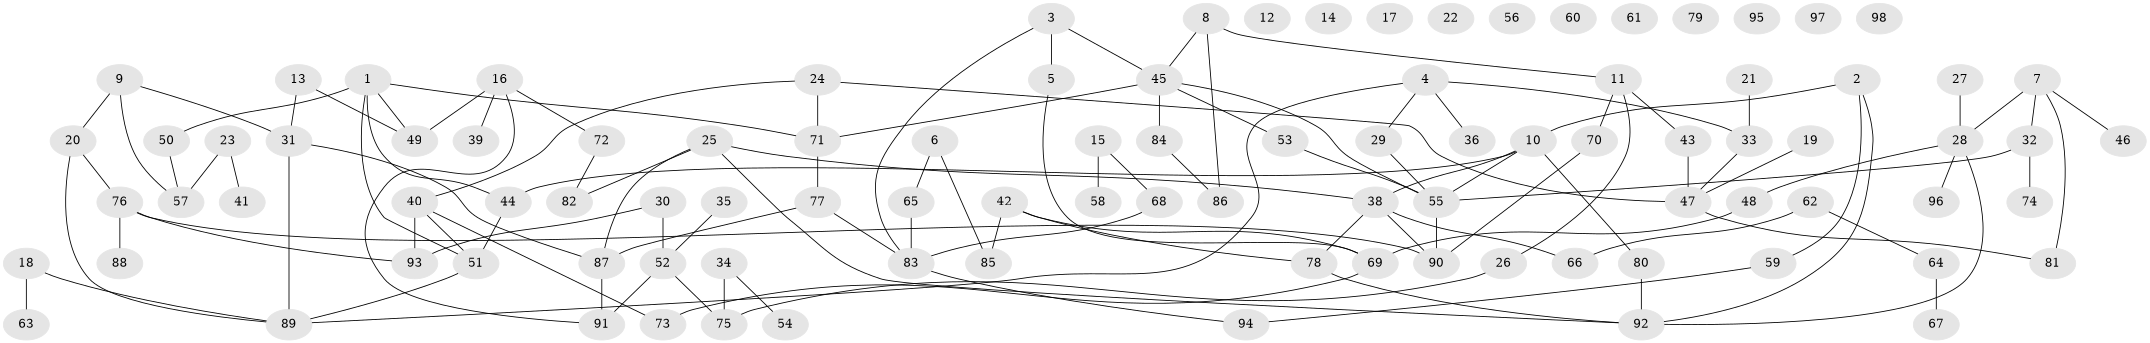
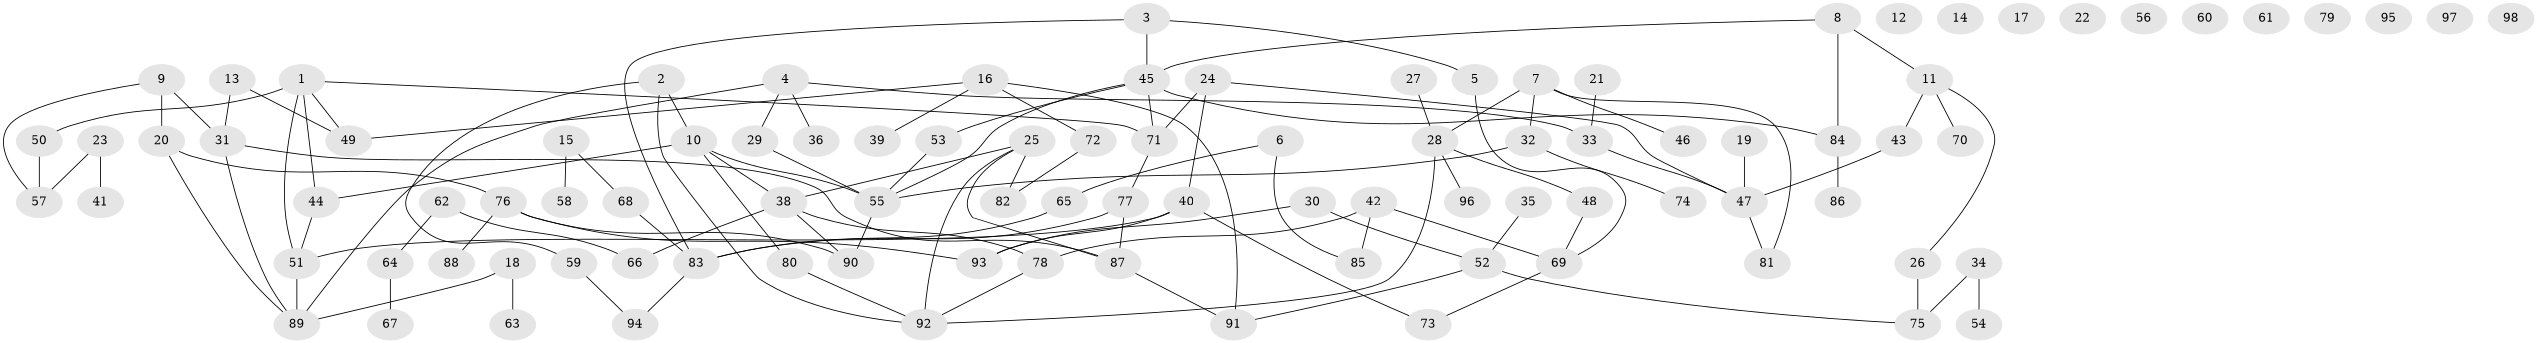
edge "8" -- "86": now "8" -- "84"
edge "70" -- "90": removed
